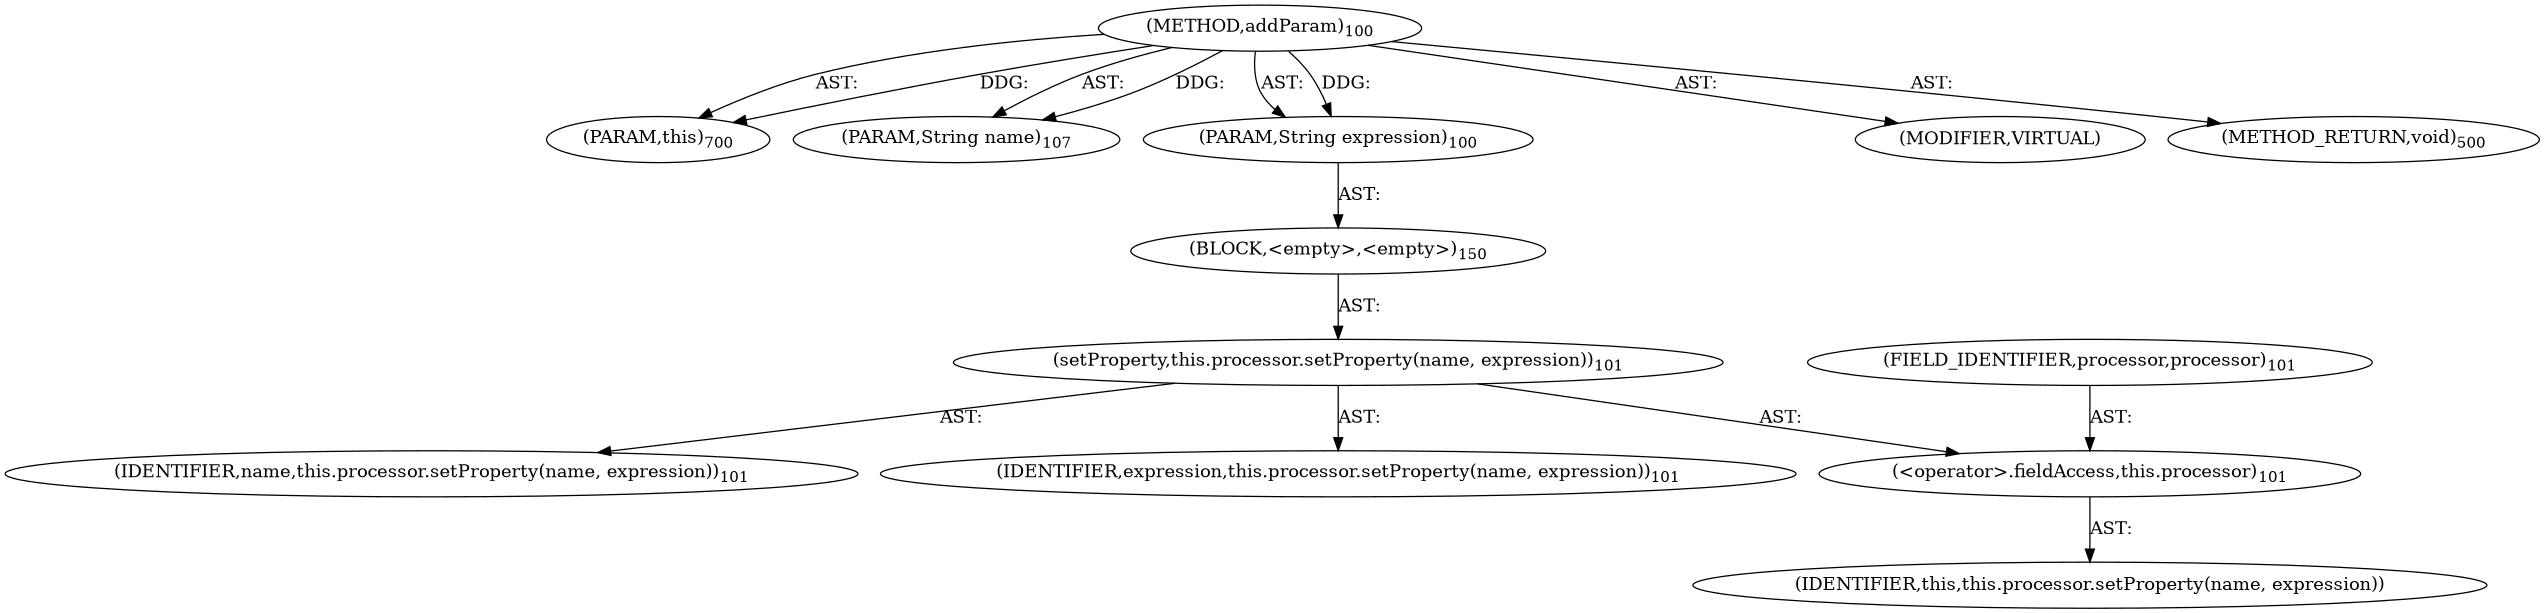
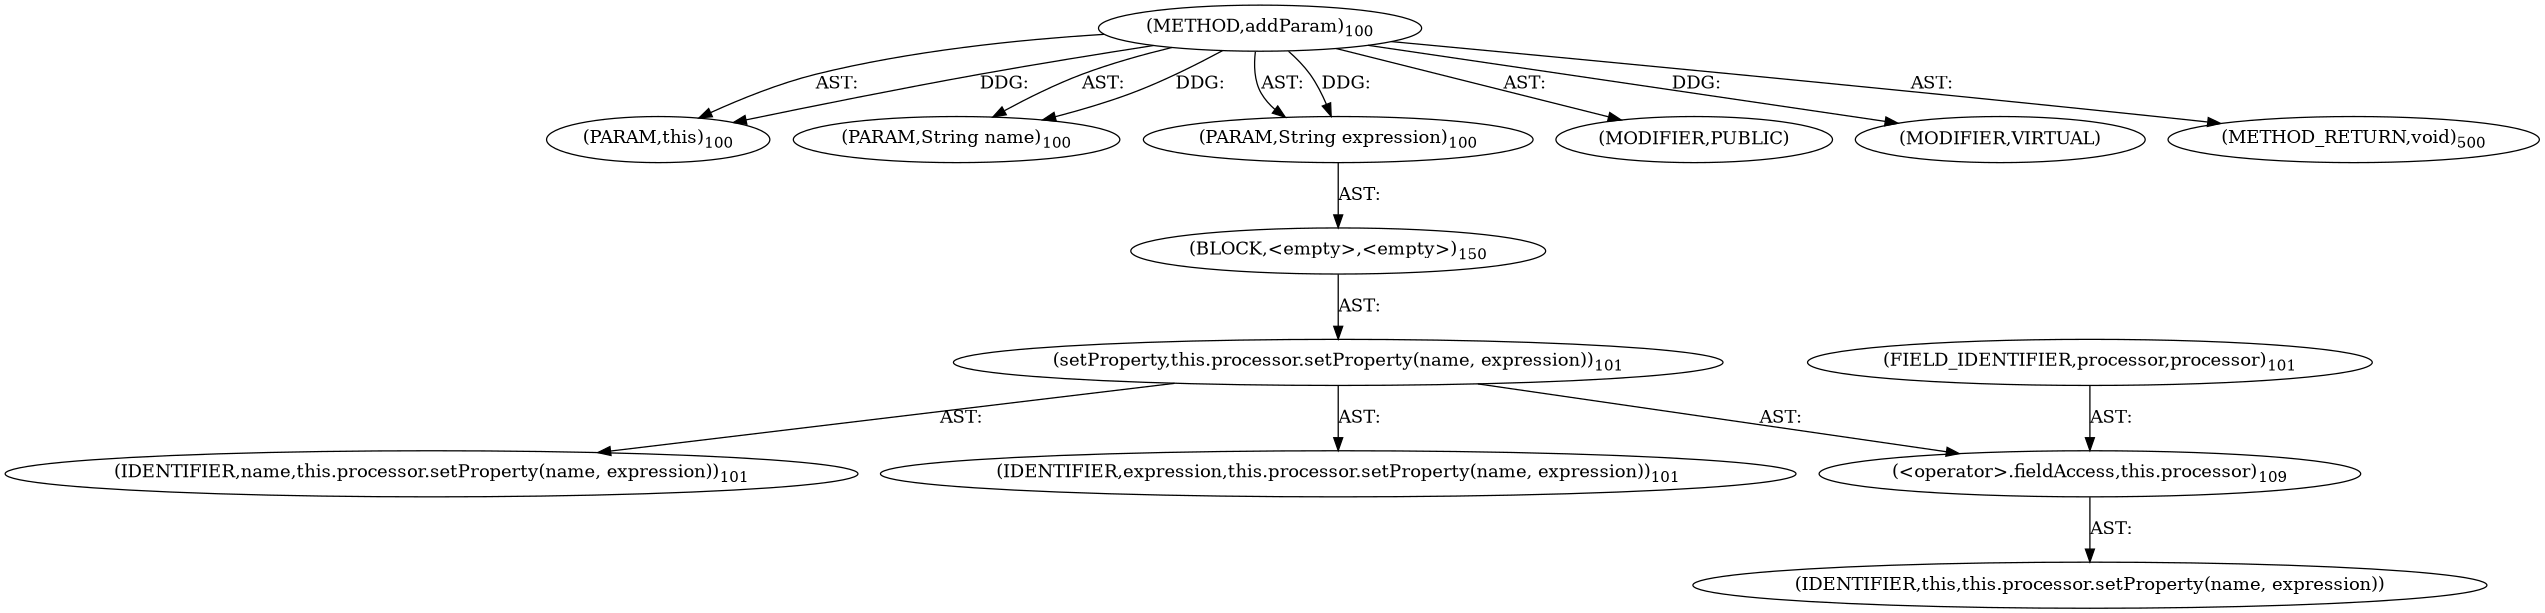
edge "(METHOD,addParam)" -> "(MODIFIER,VIRTUAL)": label "AST: " -> "DDG: "
node "(PARAM,this)": text "700" -> "100"
node "(PARAM,String name)": text "107" -> "100"
node "(MODIFIER,PUBLIC)": added
node "(<operator>.fieldAccess,this.processor)": text "101" -> "109"
